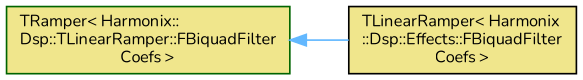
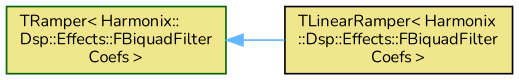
node "TRamper< Harmonix:: Dsp::TLinearRamper::FBiquadFilter Coefs >": label "TRamper< Harmonix:: Dsp::TLinearRamper::FBiquadFilter Coefs >" -> "TRamper< Harmonix:: Dsp::Effects::FBiquadFilter Coefs >"
